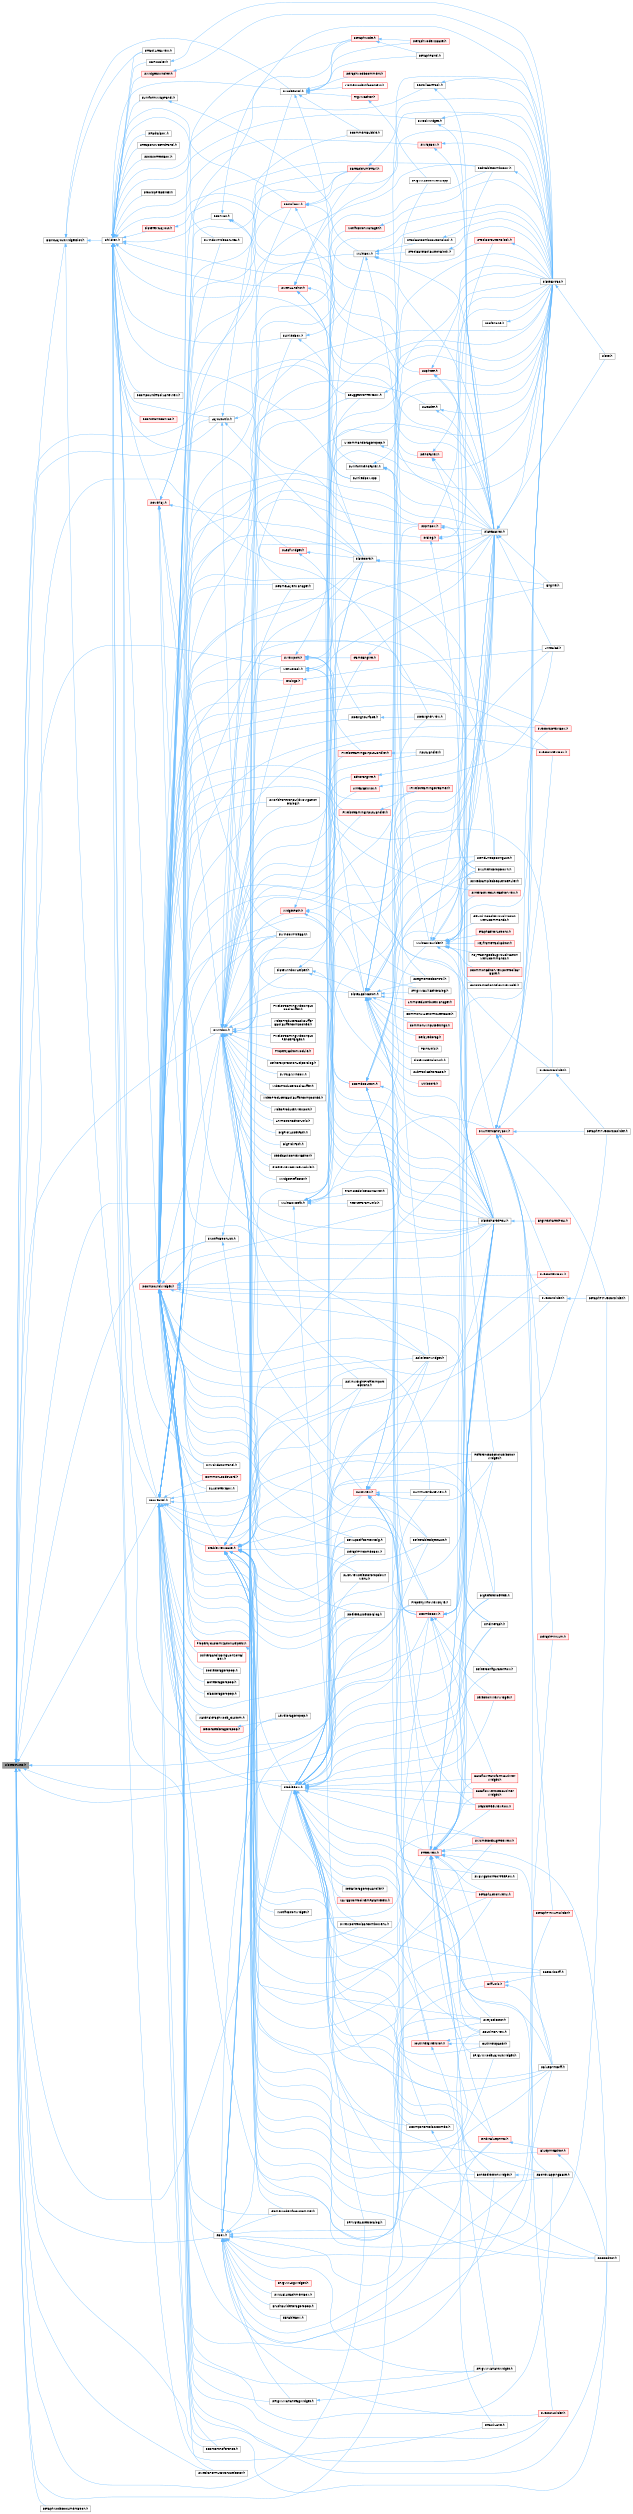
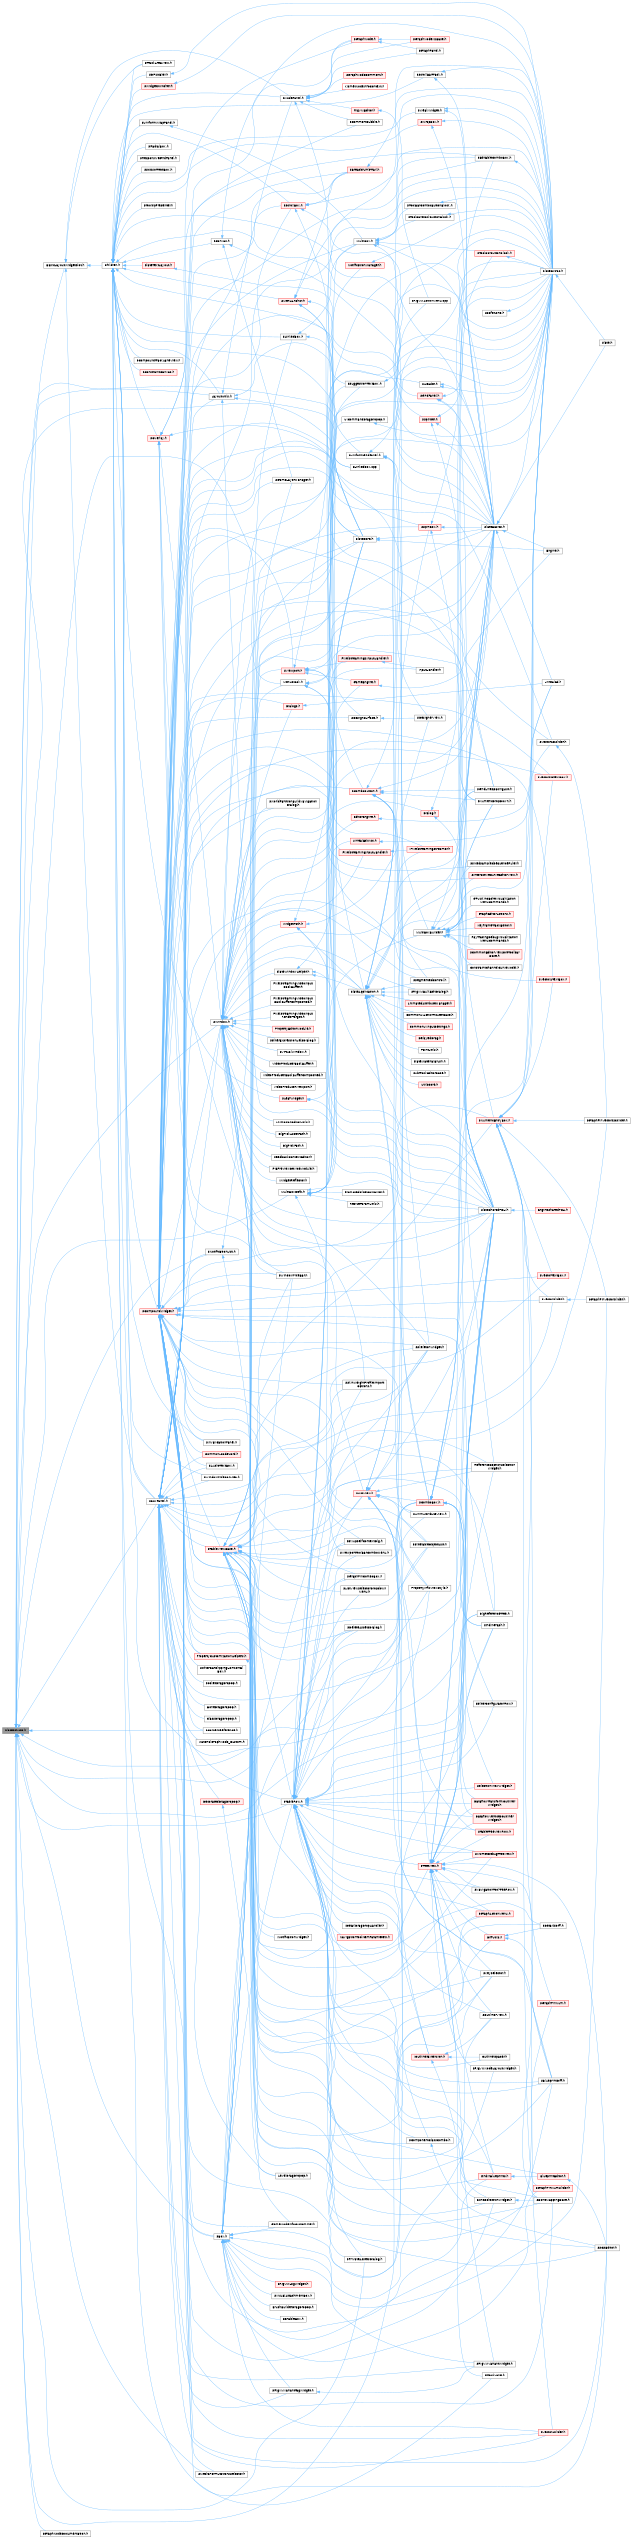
edge "SlateBasics.h" -> "Dialog.h": removed
node "VideoProducerBackBuffer BackBufferComposited.h": label "VideoProducerBackBuffer BackBufferComposited.h" -> "PixelStreamingVideoInput BackBufferComposited.h"
node "SFilterBarClippingHorizontal Box.h": color red -> grey40
